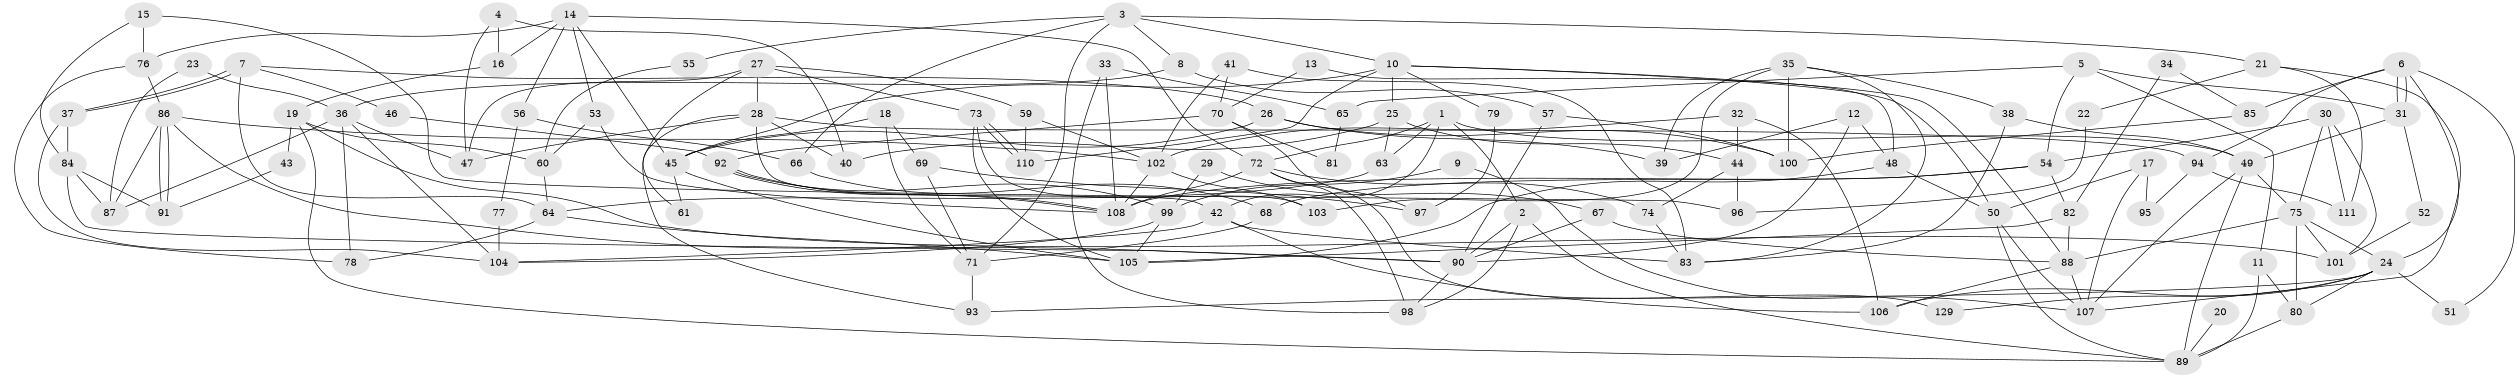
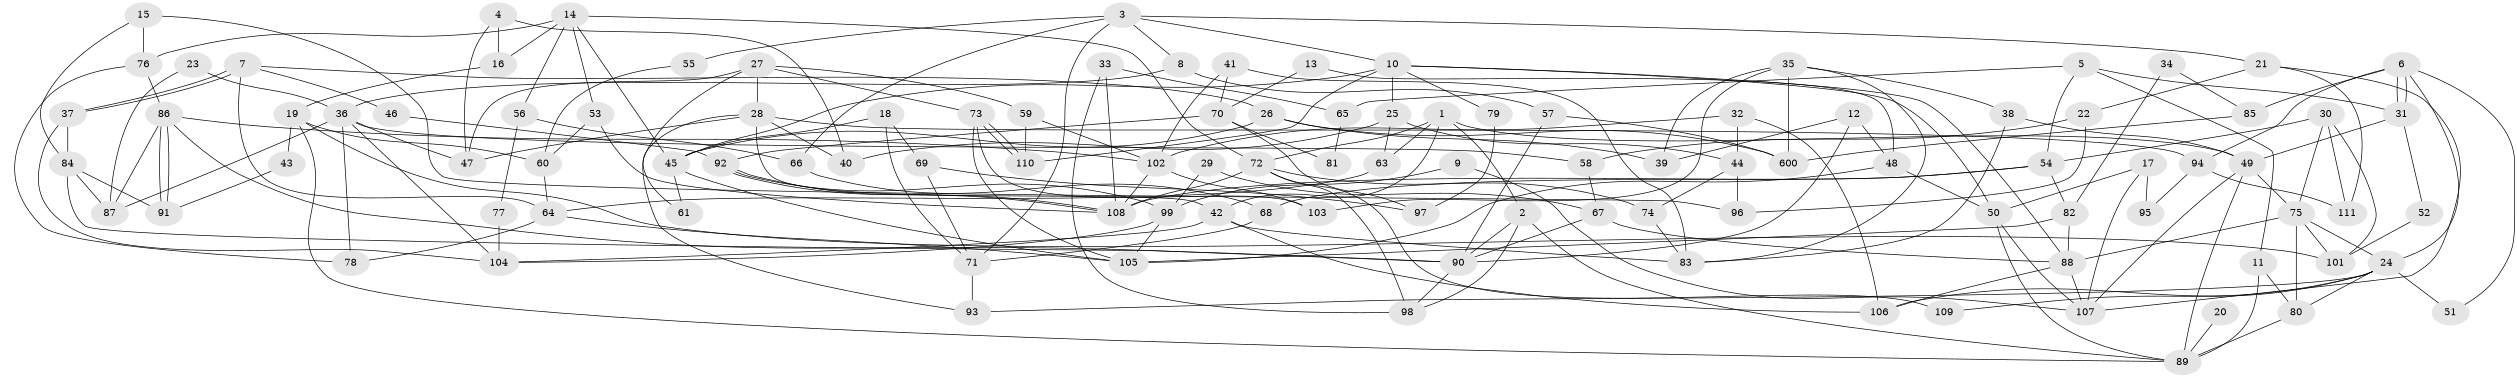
node "58": added
node "100": label "100" -> "600"
node "129": label "129" -> "109"
